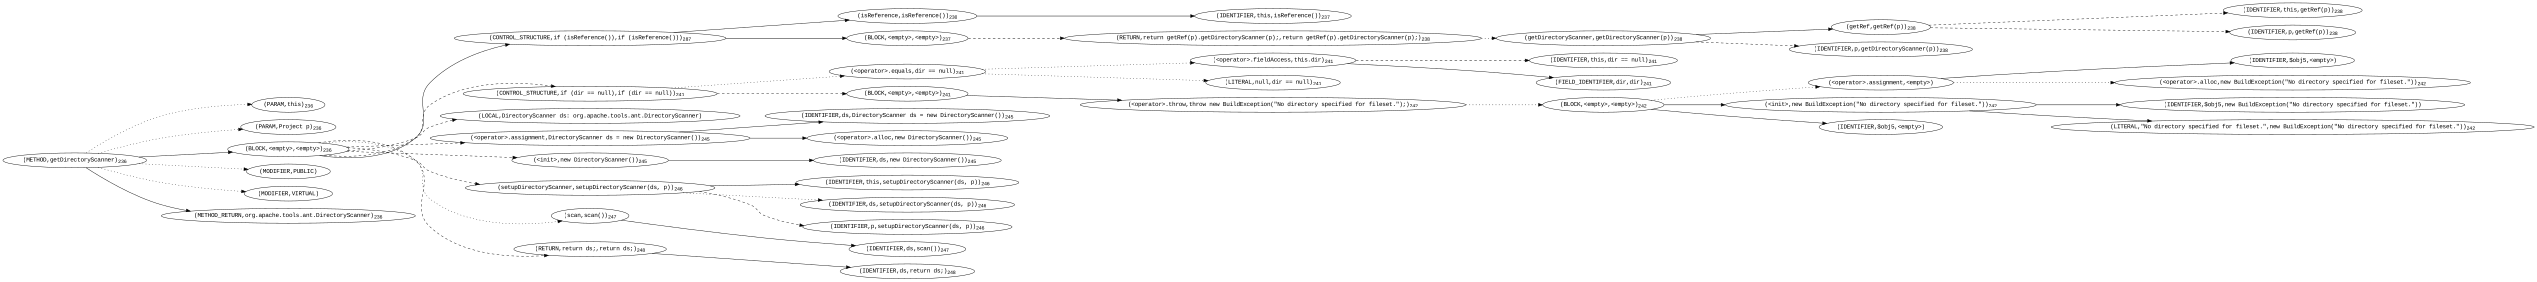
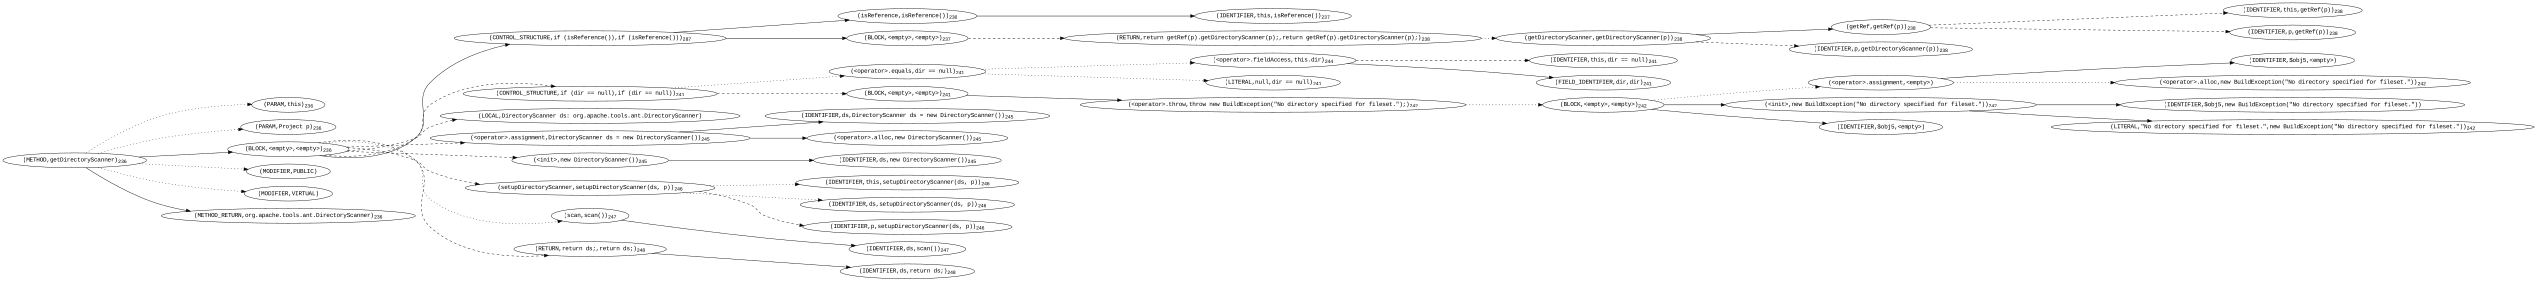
node "(<operator>.fieldAccess,this.dir)": text "241" -> "244"
edge "(setupDirectoryScanner,setupDirectoryScanner(ds, p))" -> "(IDENTIFIER,this,setupDirectoryScanner(ds, p))": style solid -> dotted
